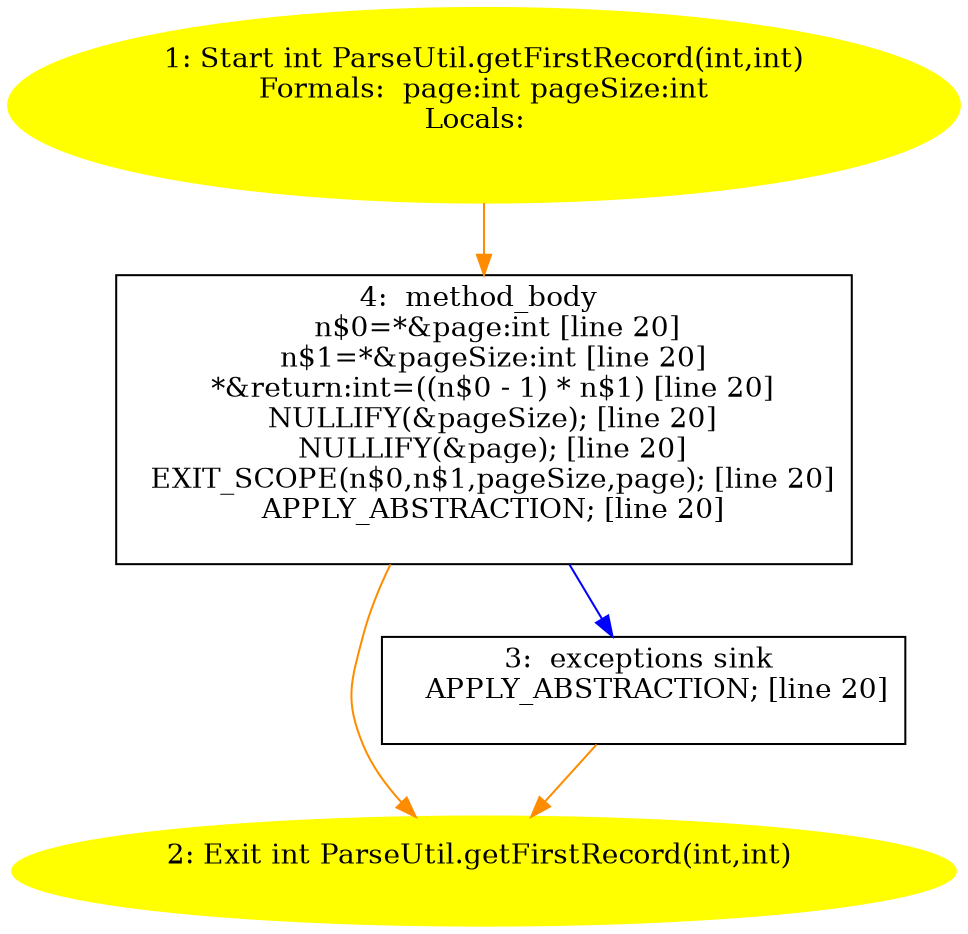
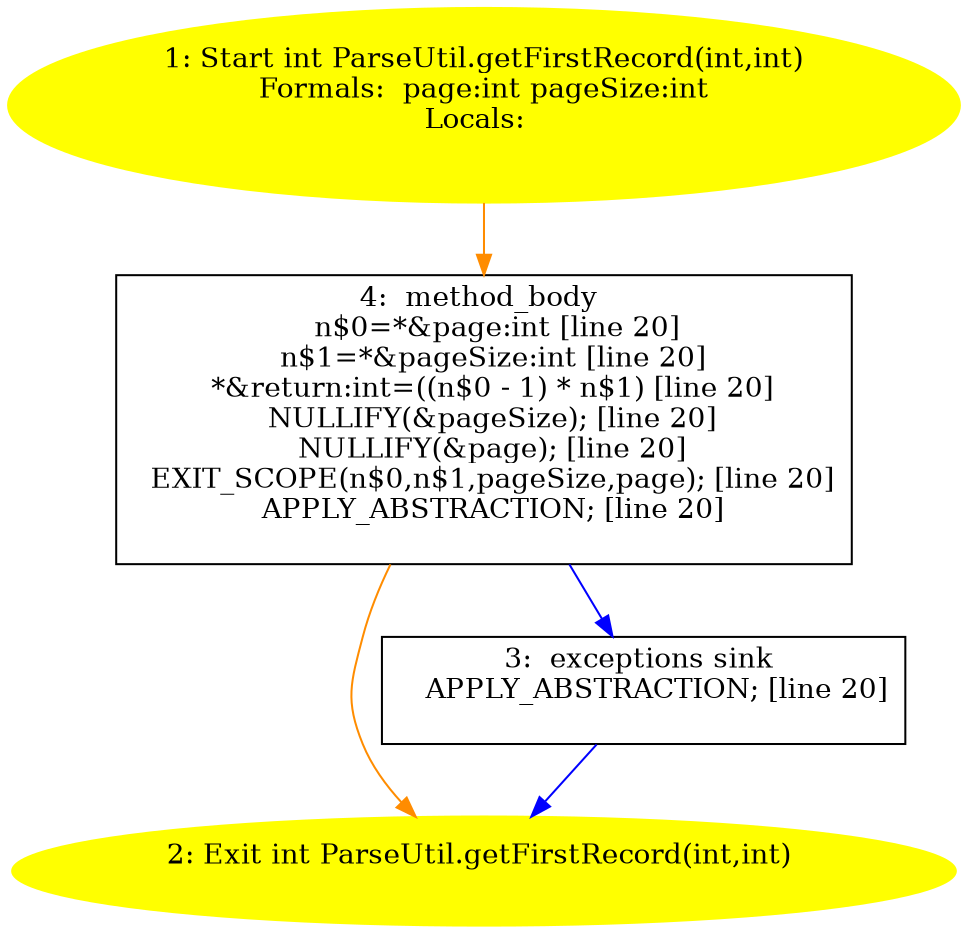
edge "3:  exceptions sink APPLY_ABSTRACTION; [line 20]" -> "2: Exit int ParseUtil.getFirstRecord(int,int)": color darkorange -> blue
